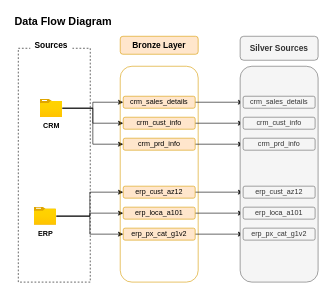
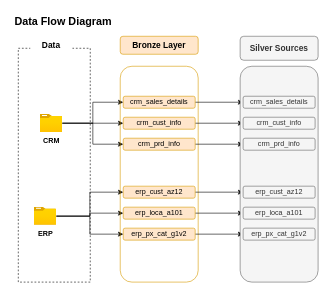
node "Sources": label "Sources" -> "Data"
node "CRM": moved (51, 108) -> (51, 123)
